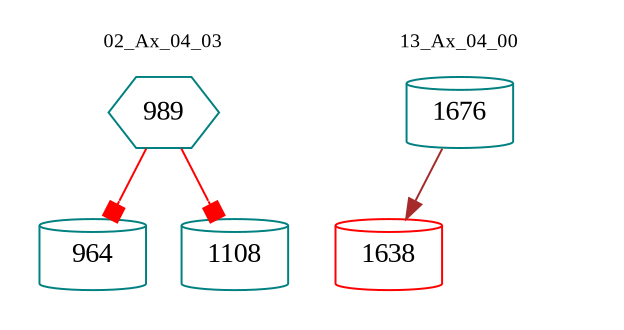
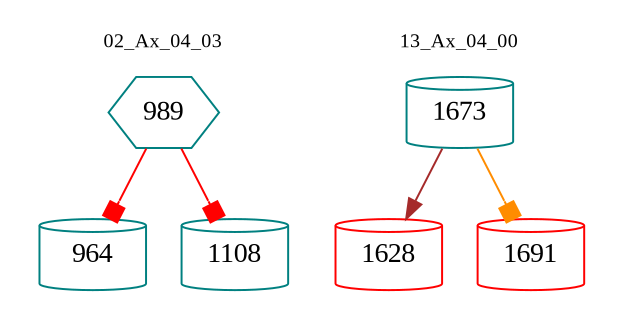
node "1676": label "1676" -> "1673"
node "1638": label "1638" -> "1628"
node "1691": added
